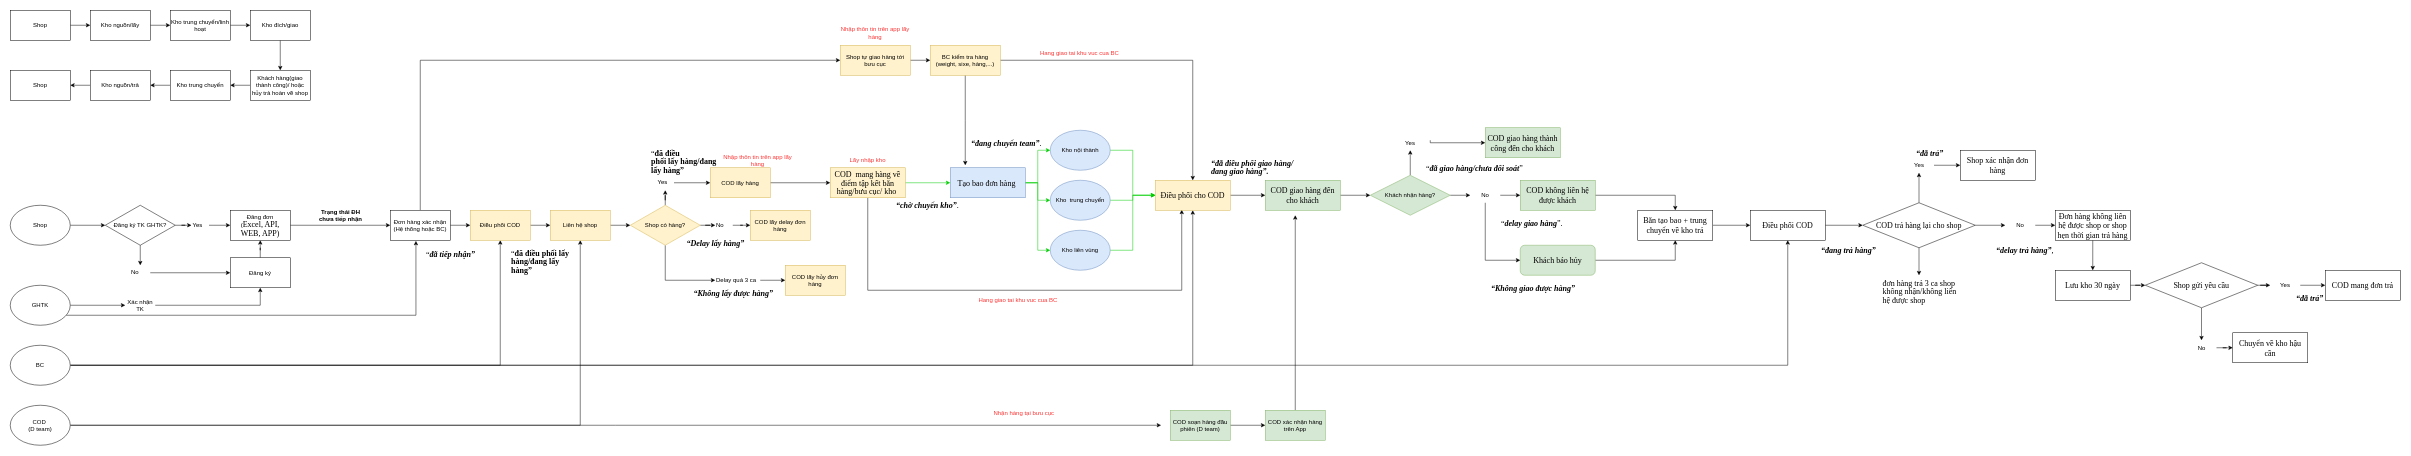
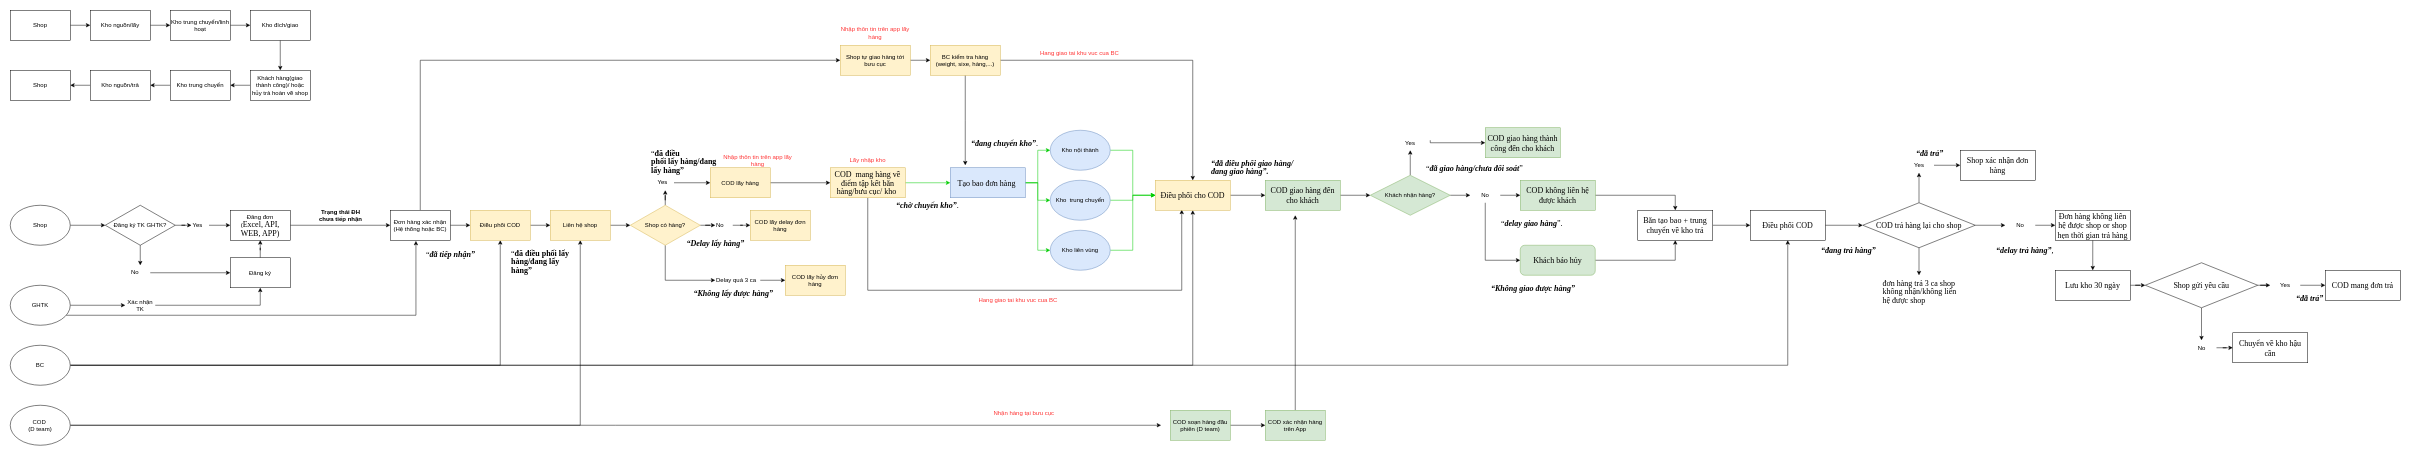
node "“đang chuyển team”.": label "“đang chuyển team”." -> "“đang chuyển kho”."
